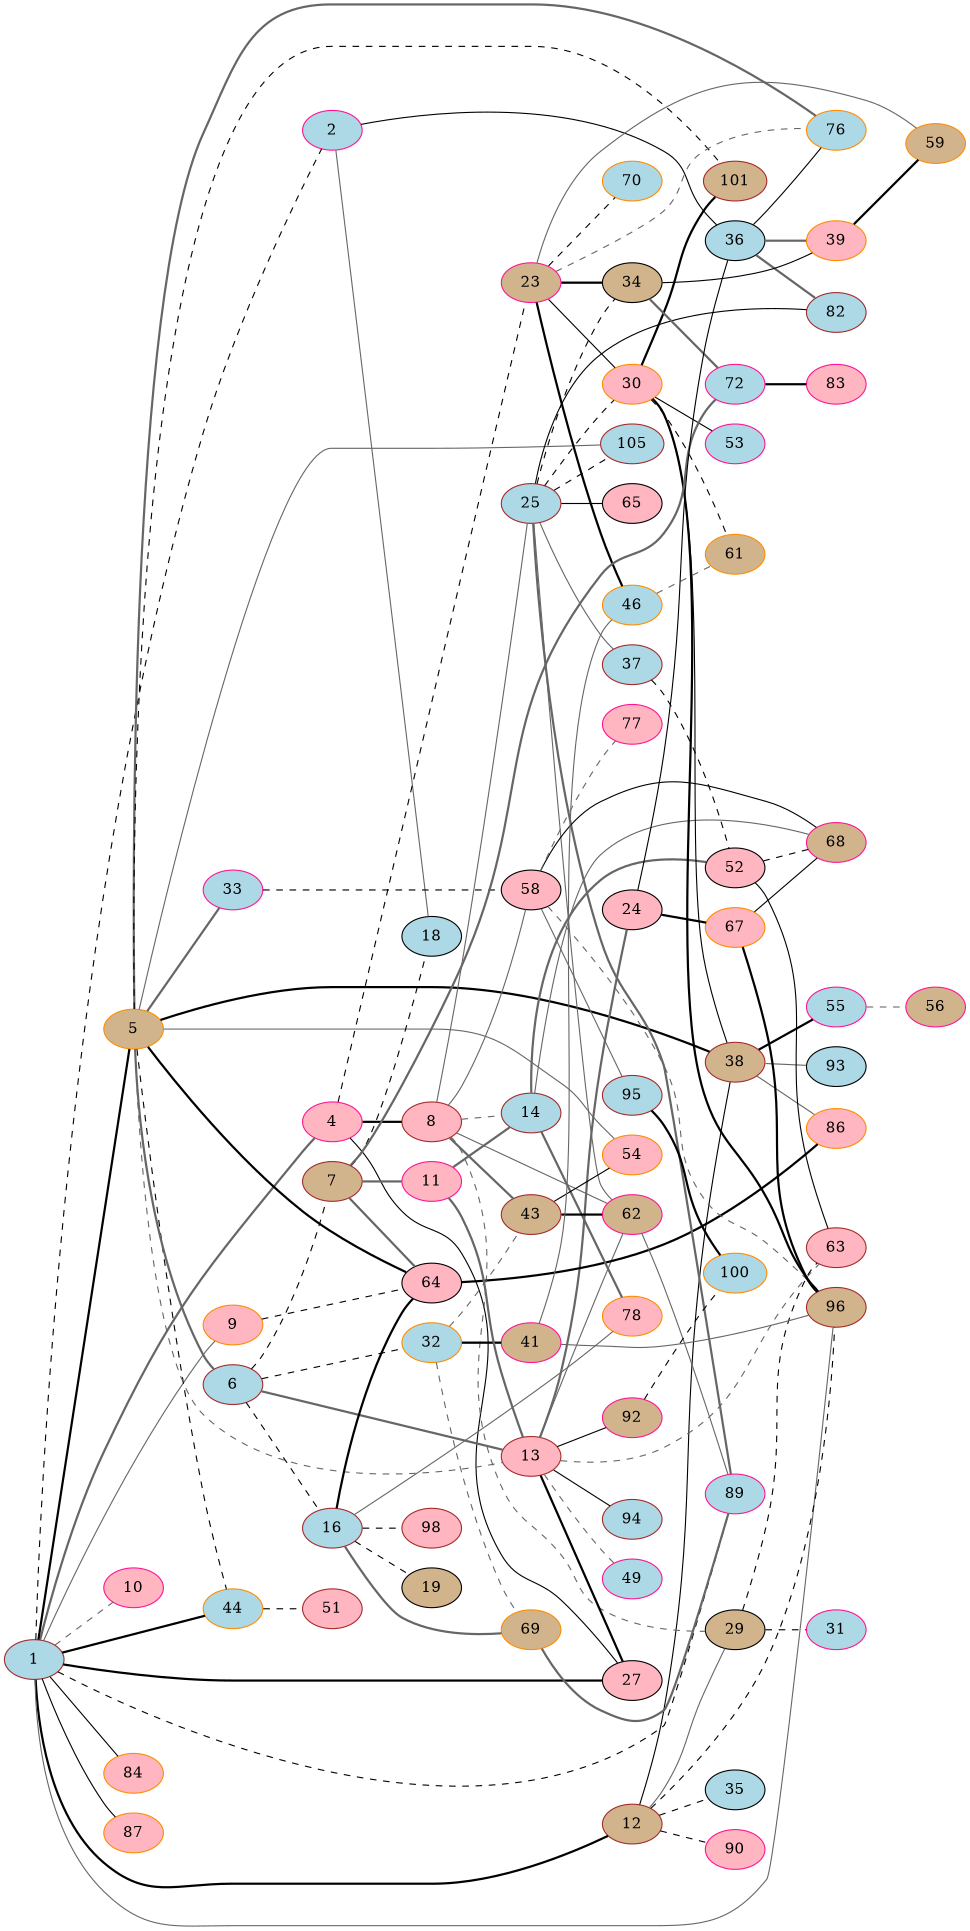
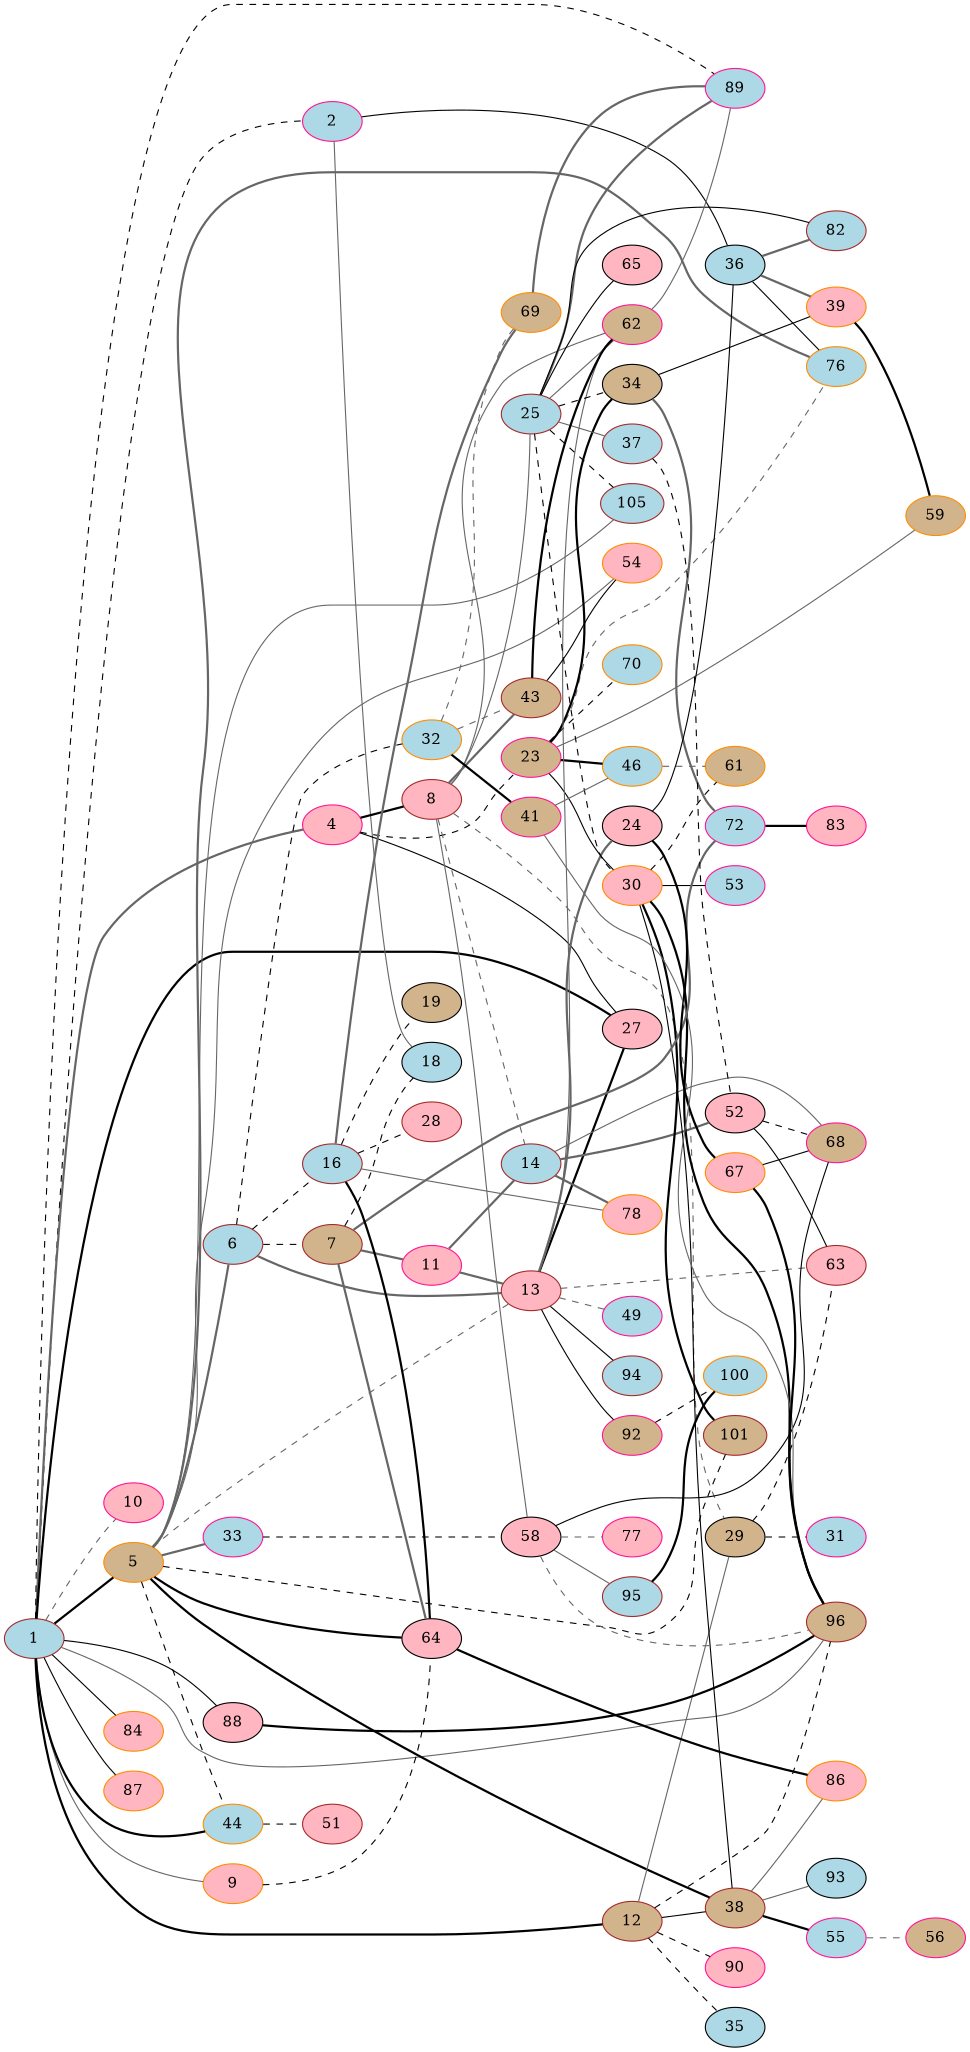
node "98": label "98" -> "28"
node "88": added
